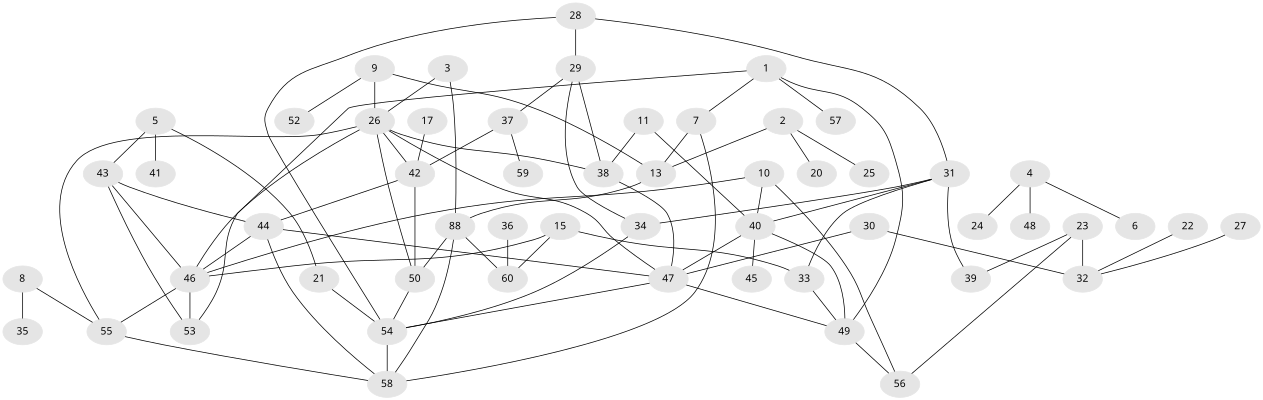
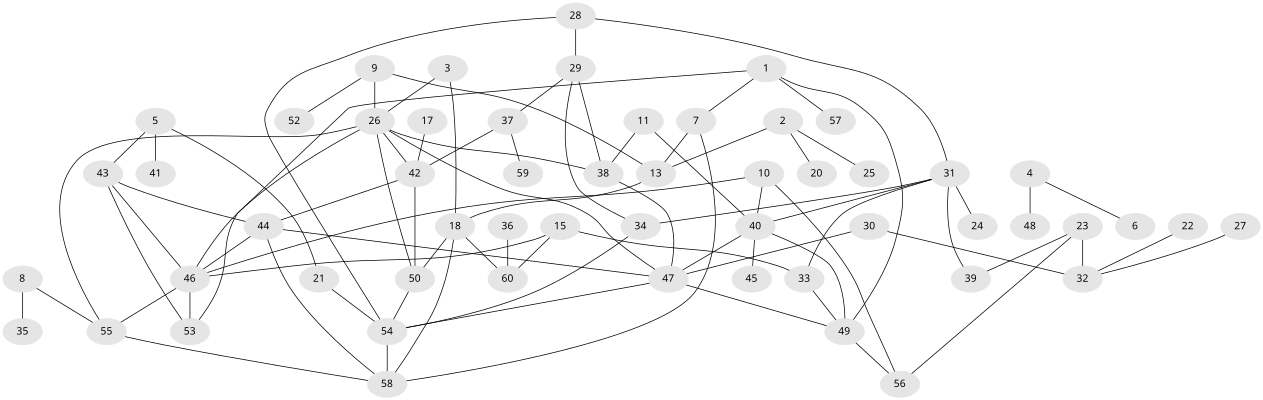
edge "4" -- "24": now "31" -- "24"
node "88": label "88" -> "18"
